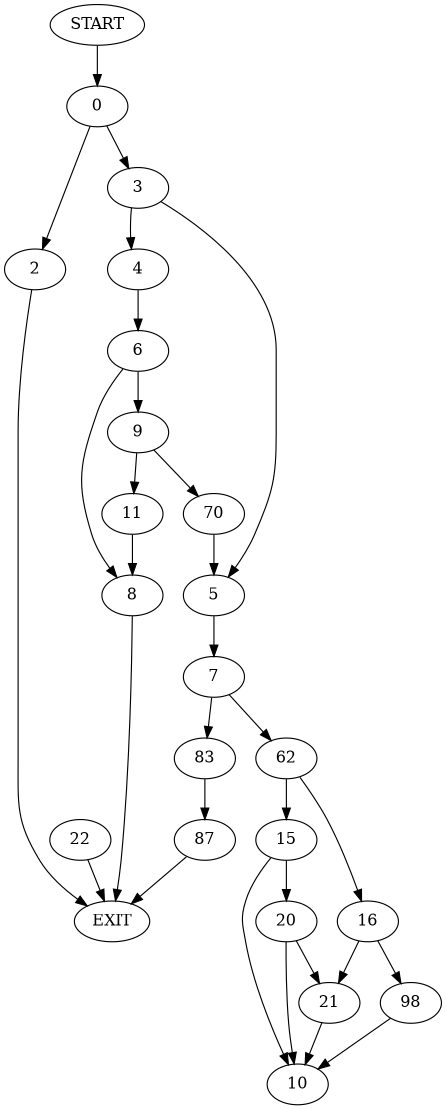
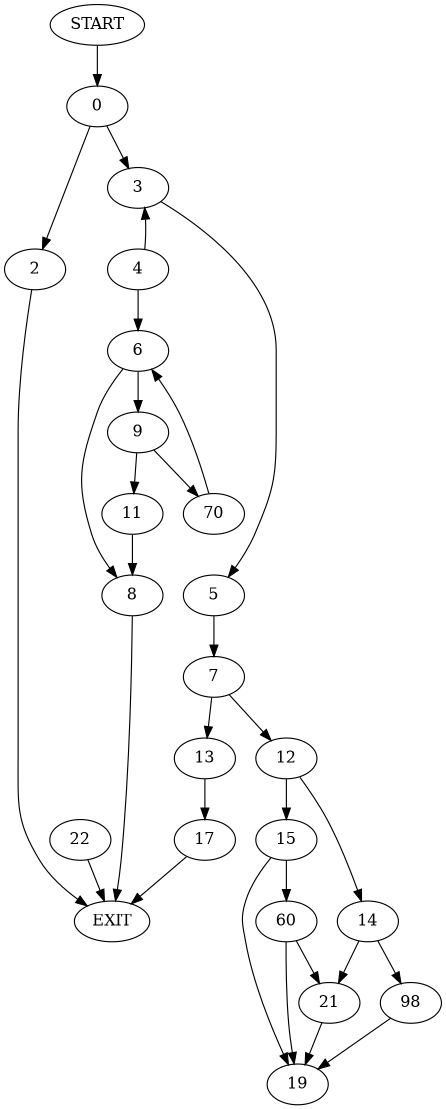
edge "3" -> "4": reversed
edge "70" -> "5": now "70" -> "6"
node "83": label "83" -> "13"
node "62": label "62" -> "12"
node "87": label "87" -> "17"
node "20": label "20" -> "60"
node "16": label "16" -> "14"
node "10": label "10" -> "19"
